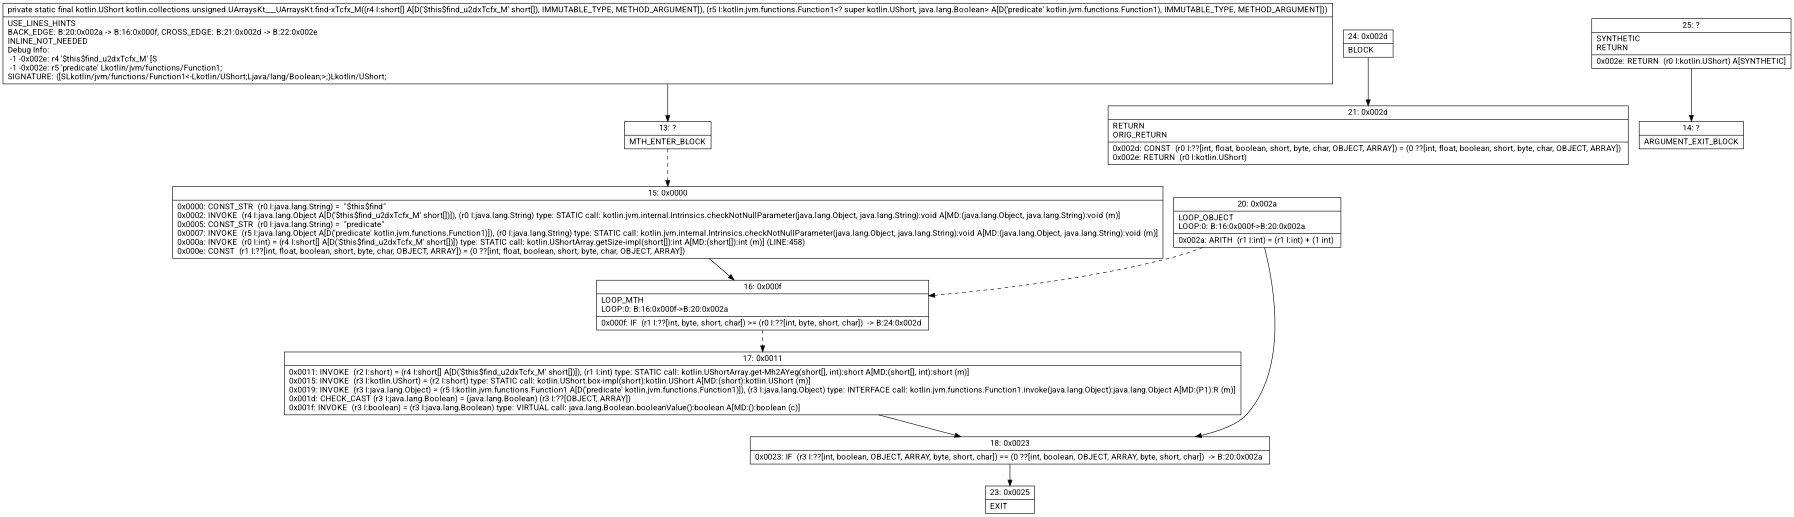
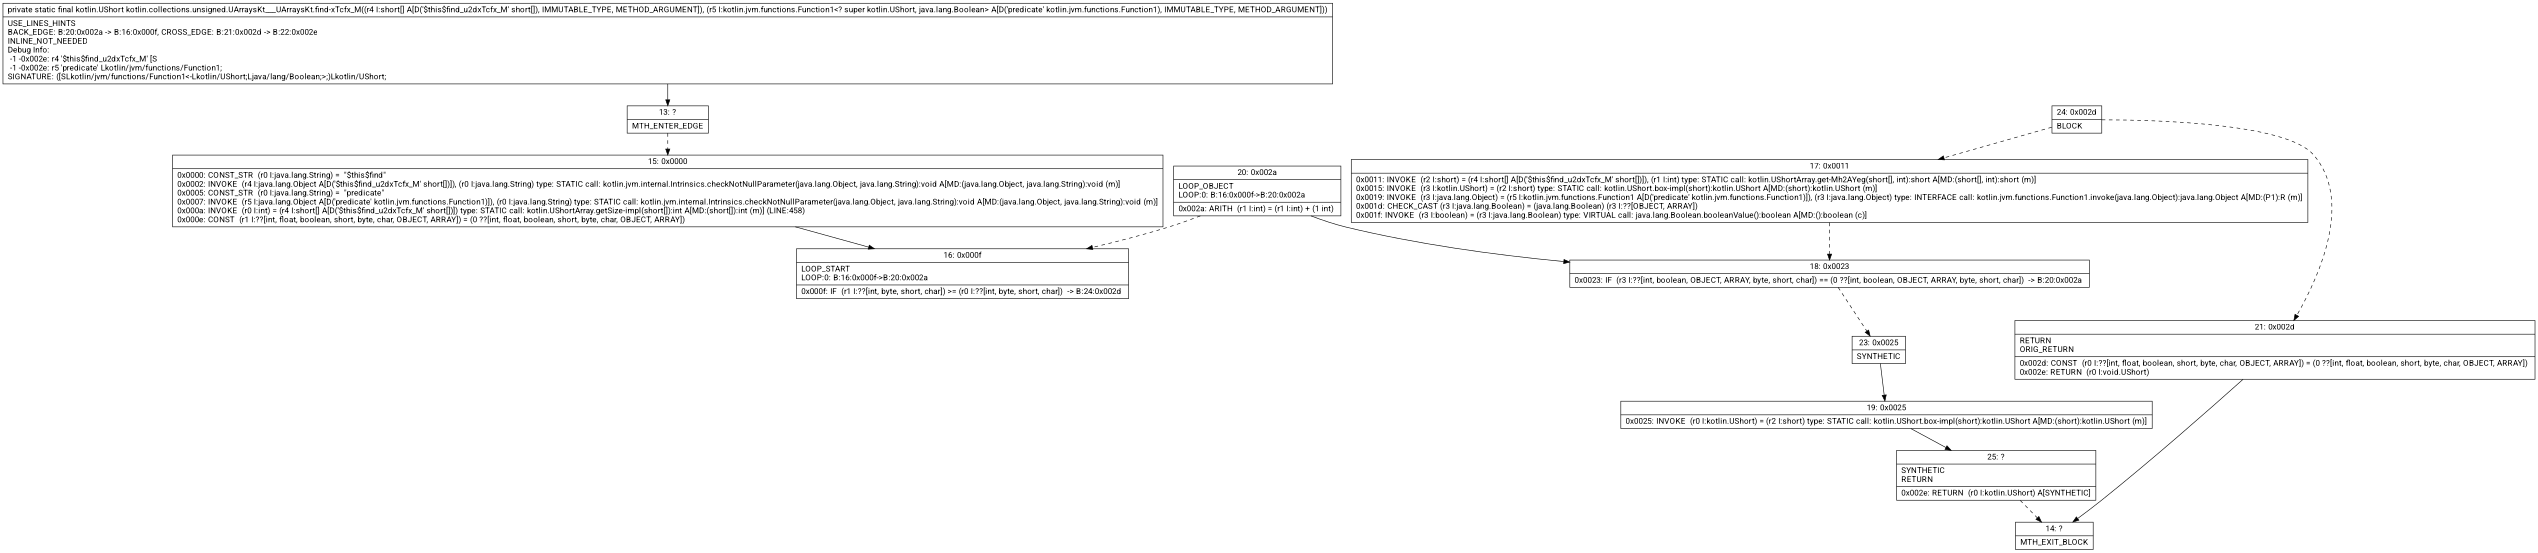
edge "24: 0x002d" -> "21: 0x002d": style solid -> dashed
edge "25: ?" -> "14: ?": style solid -> dashed
node "13: ?": text "MTH_ENTER_BLOCK" -> "MTH_ENTER_EDGE"
node "14: ?": text "ARGUMENT_EXIT_BLOCK" -> "MTH_EXIT_BLOCK"
node "21: 0x002d": text "0x002e: RETURN  (r0 I:kotlin.UShort)" -> "0x002e: RETURN  (r0 I:void.UShort)"
node "16: 0x000f": text "LOOP_MTH" -> "LOOP_START"
edge "16: 0x000f" -> "17: 0x0011": now "24: 0x002d" -> "17: 0x0011"
node "19: 0x0025": added
edge "17: 0x0011" -> "18: 0x0023": style solid -> dashed
edge "21: 0x002d" -> "14: ?": added
edge "18: 0x0023" -> "23: 0x0025": style solid -> dashed
node "23: 0x0025": text "EXIT" -> "SYNTHETIC"
